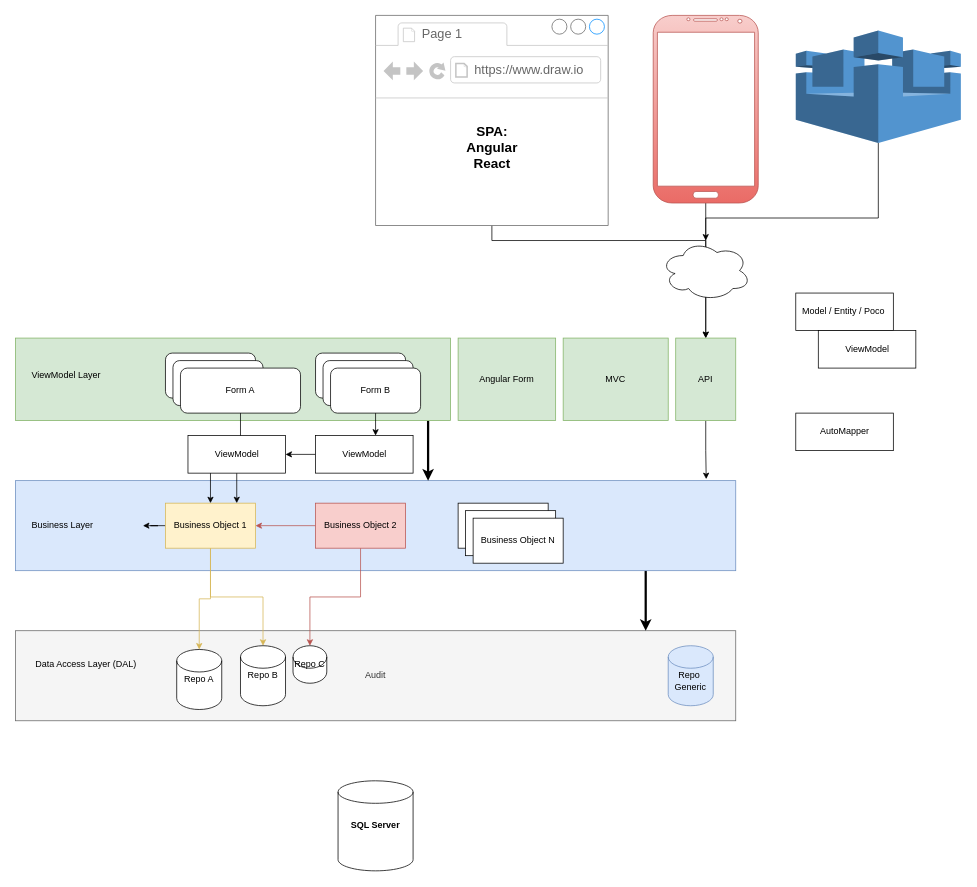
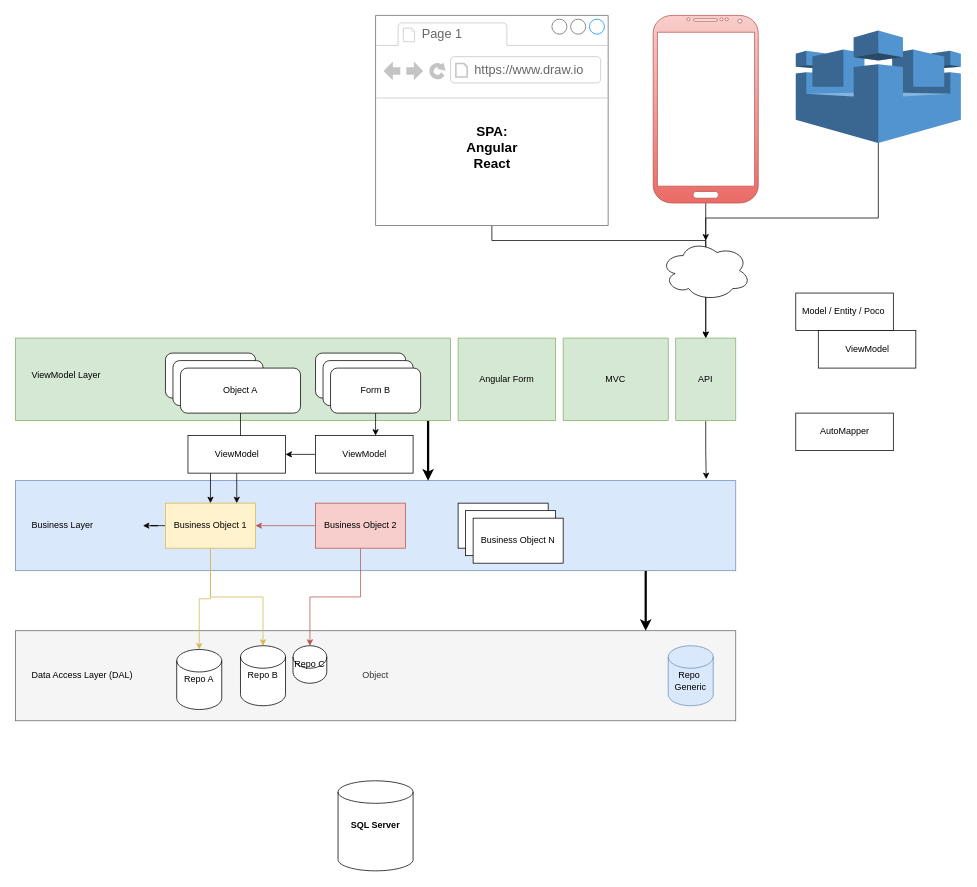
node "Form A": label "Form A" -> "Object A"
node "Data Access Layer (DAL)": moved (90, 664) -> (87, 675)
node "Audit": label "Audit" -> "Object"
